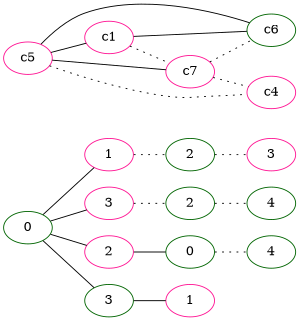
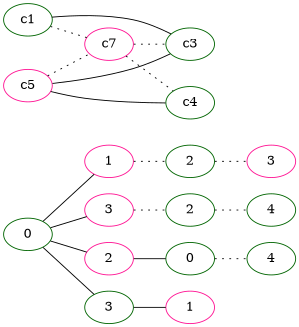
node "c6": label "c6" -> "c3"
node "c1": color deeppink -> darkgreen
edge "c1" -- "c5": removed
edge "c5" -- "c7": style solid -> dotted
node "c4": color deeppink -> darkgreen
edge "c5" -- "c4": style dotted -> solid
